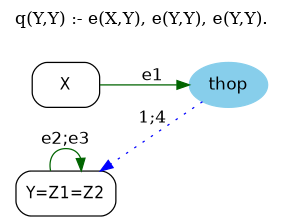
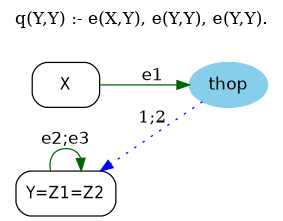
edge "thop" -> "Y=Z1=Z2": label "1;4" -> "1;2"
